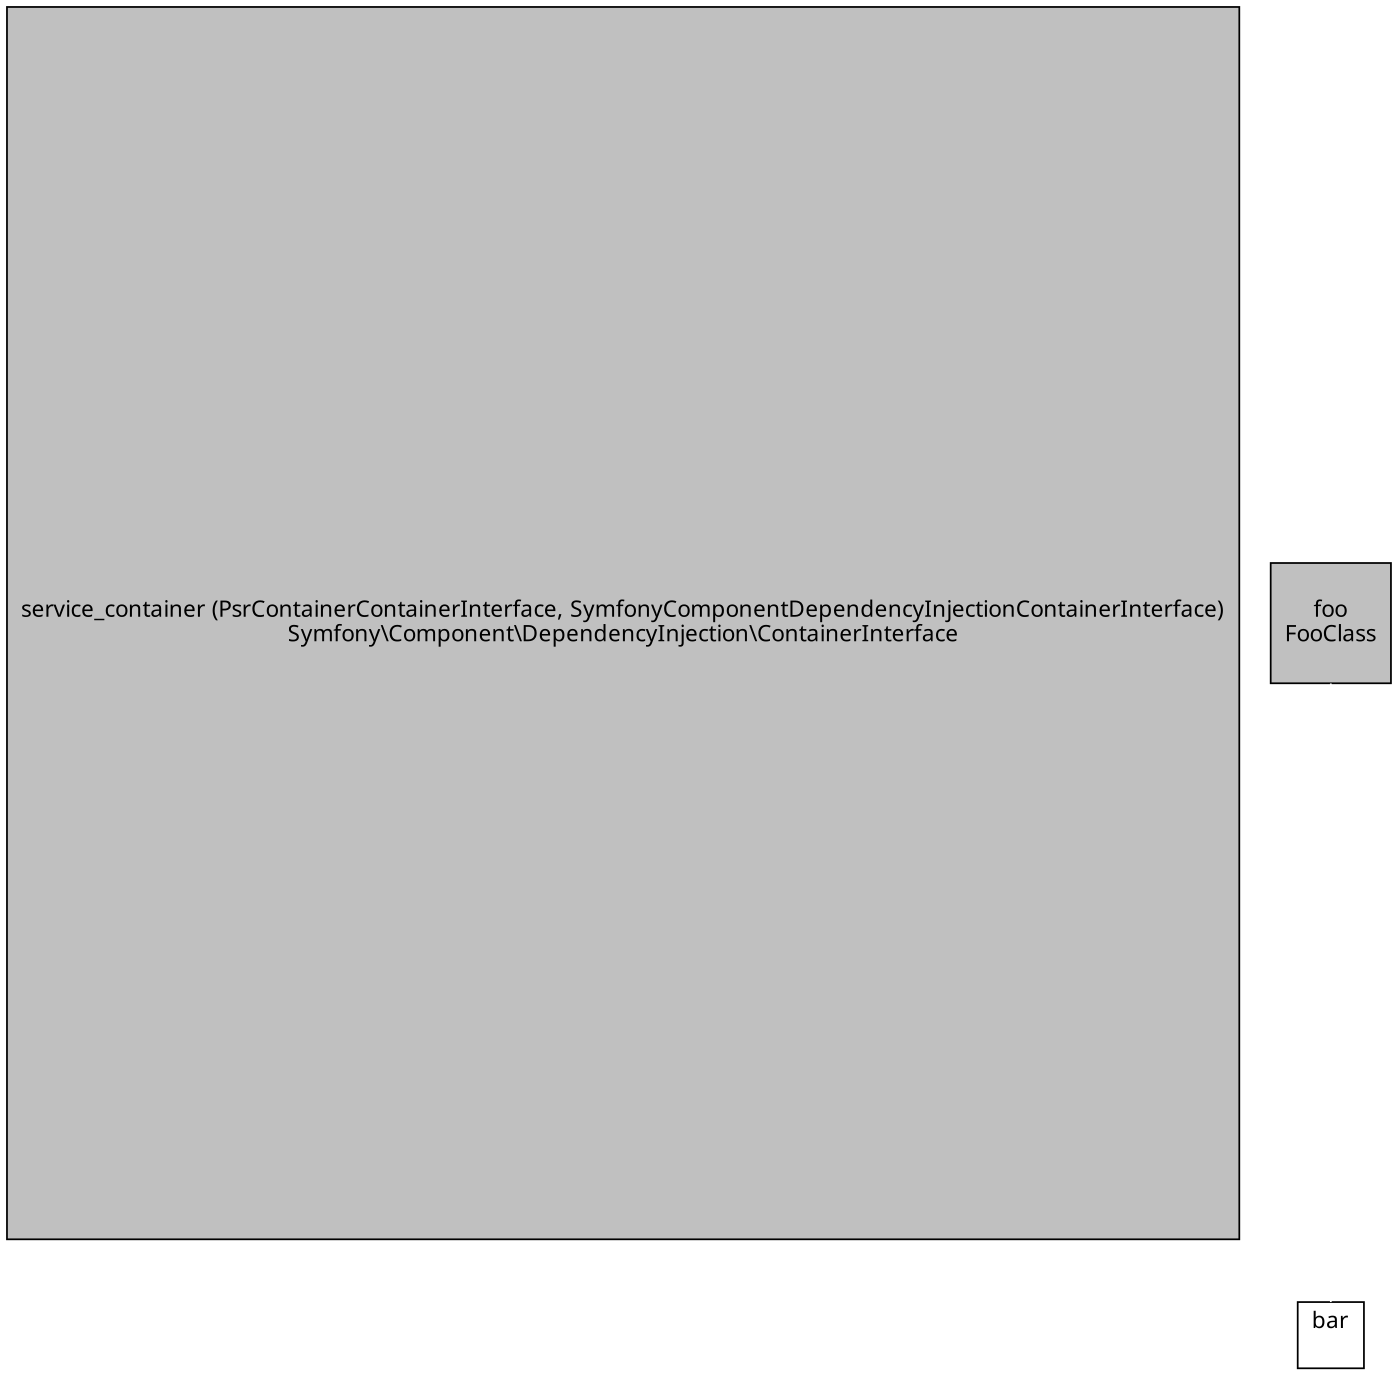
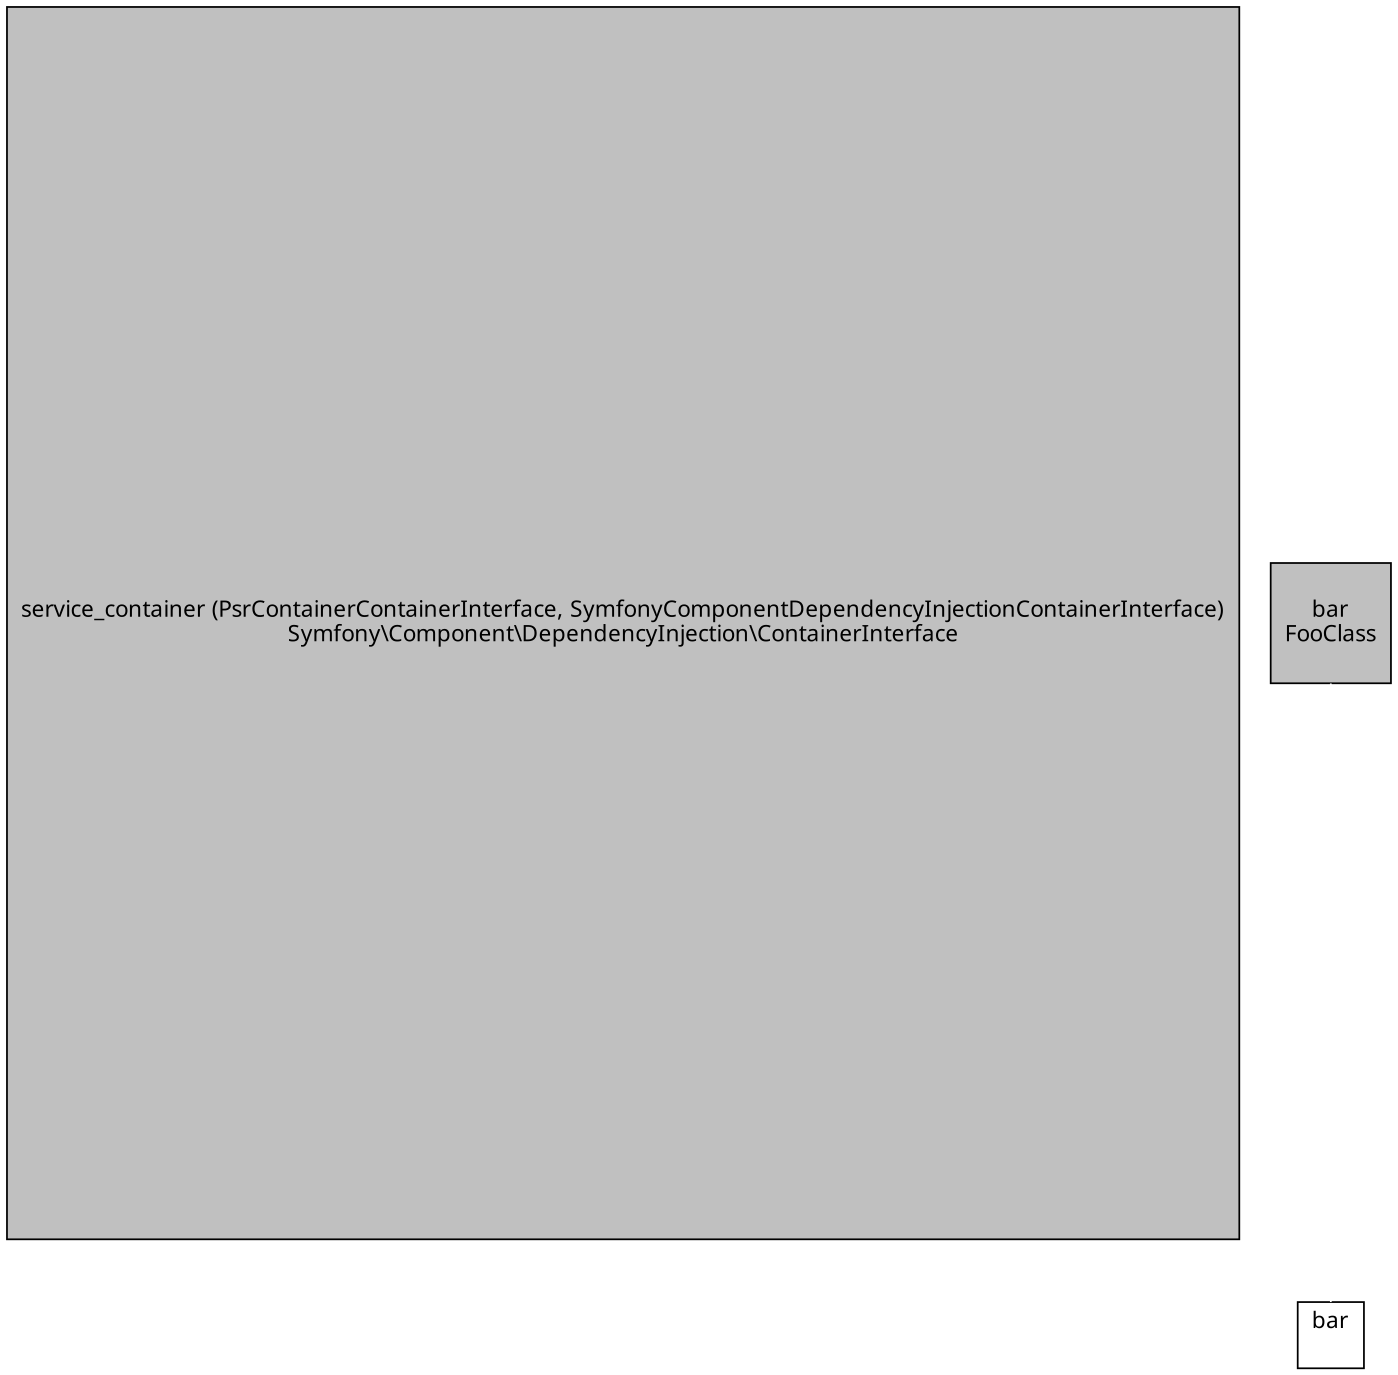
node "foo FooClass": label "foo FooClass" -> "bar FooClass"
